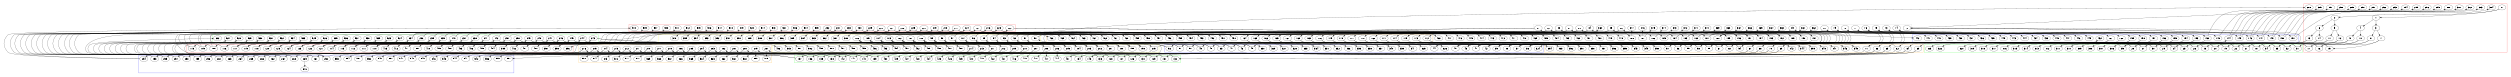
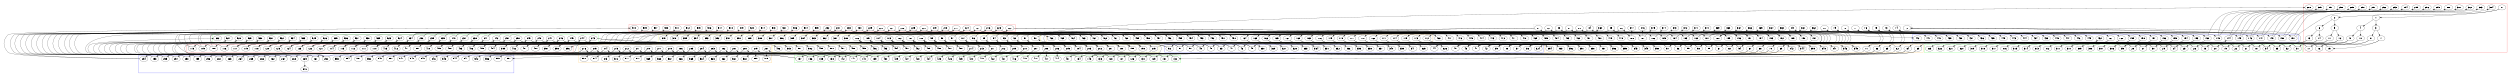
edge "72" -> "297": now "148" -> "297"
node "379": added
node "321": added
